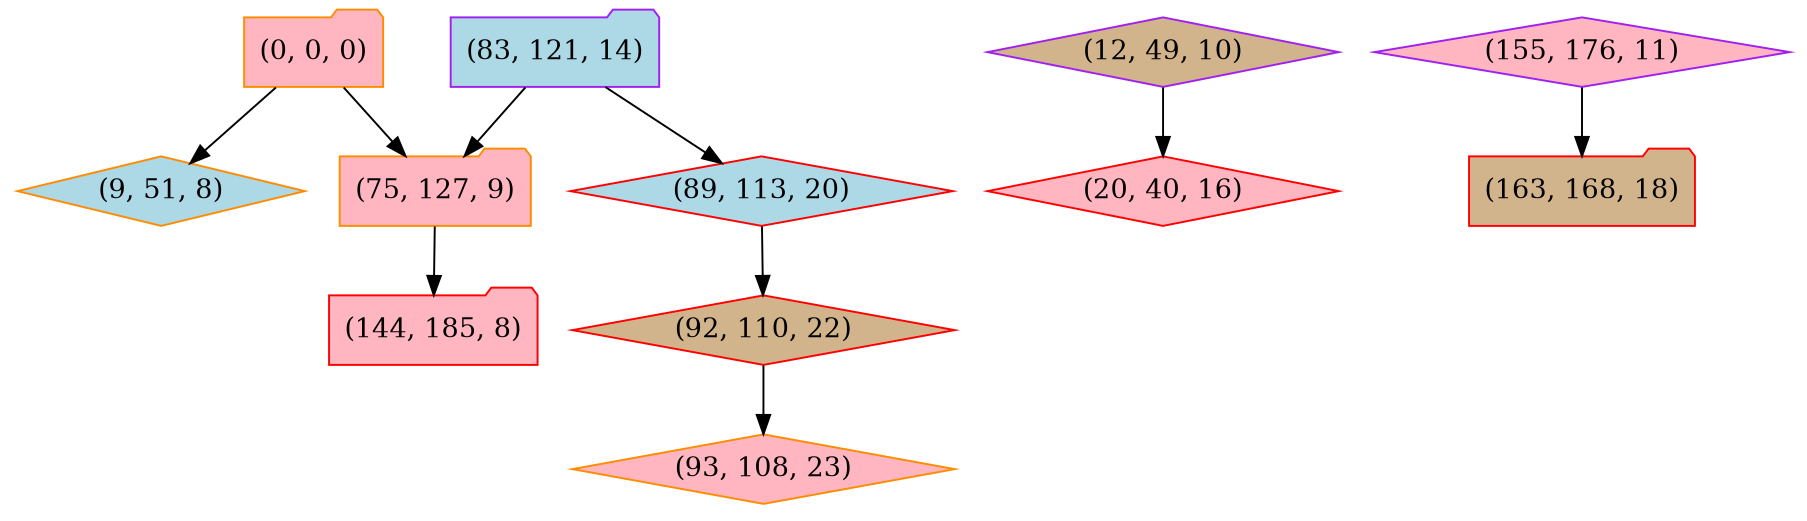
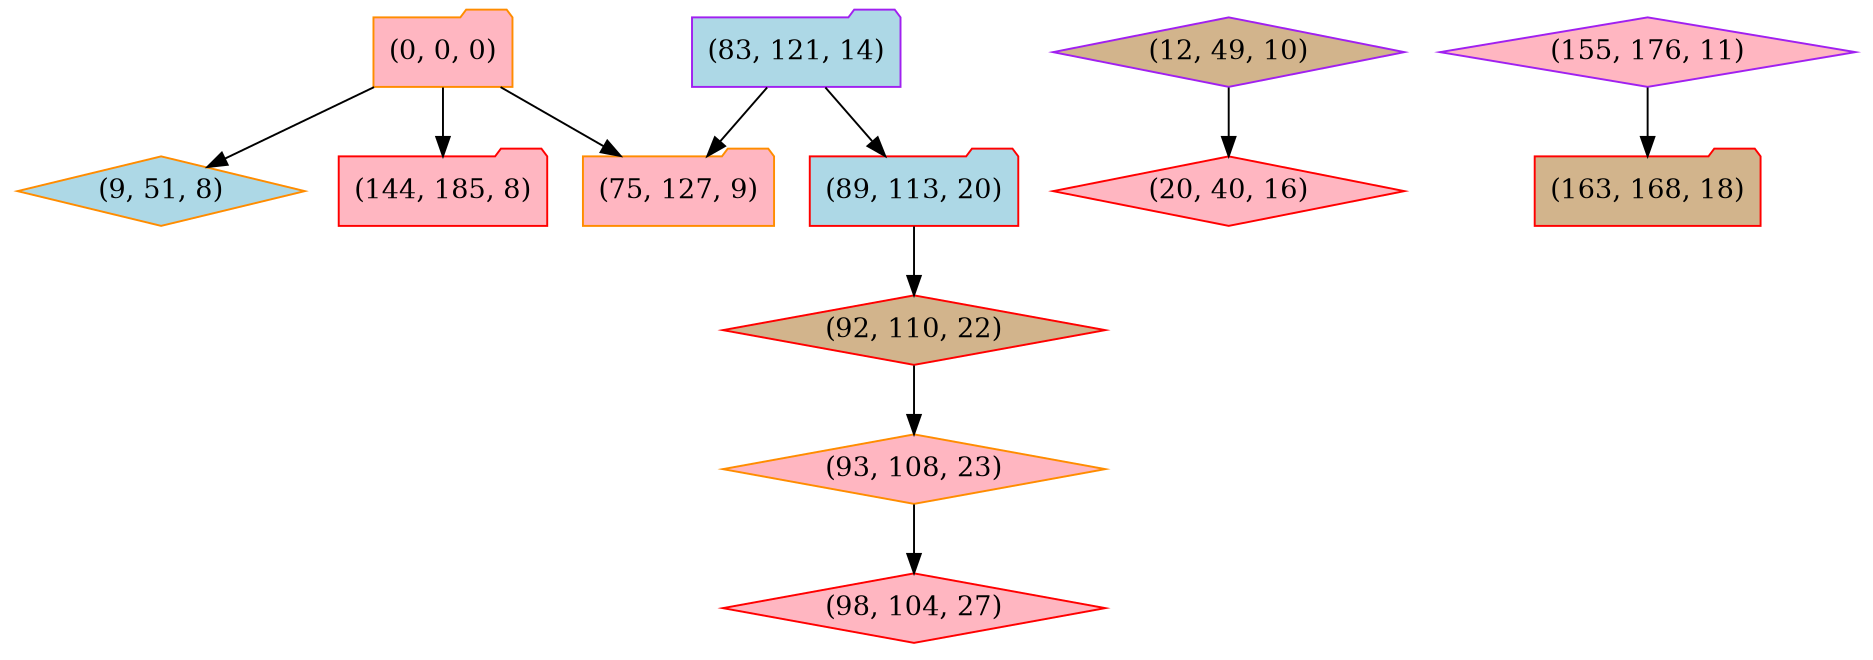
node "(89, 113, 20)": shape diamond -> folder
edge "(75, 127, 9)" -> "(144, 185, 8)": now "(0, 0, 0)" -> "(144, 185, 8)"
node "(98, 104, 27)": added
